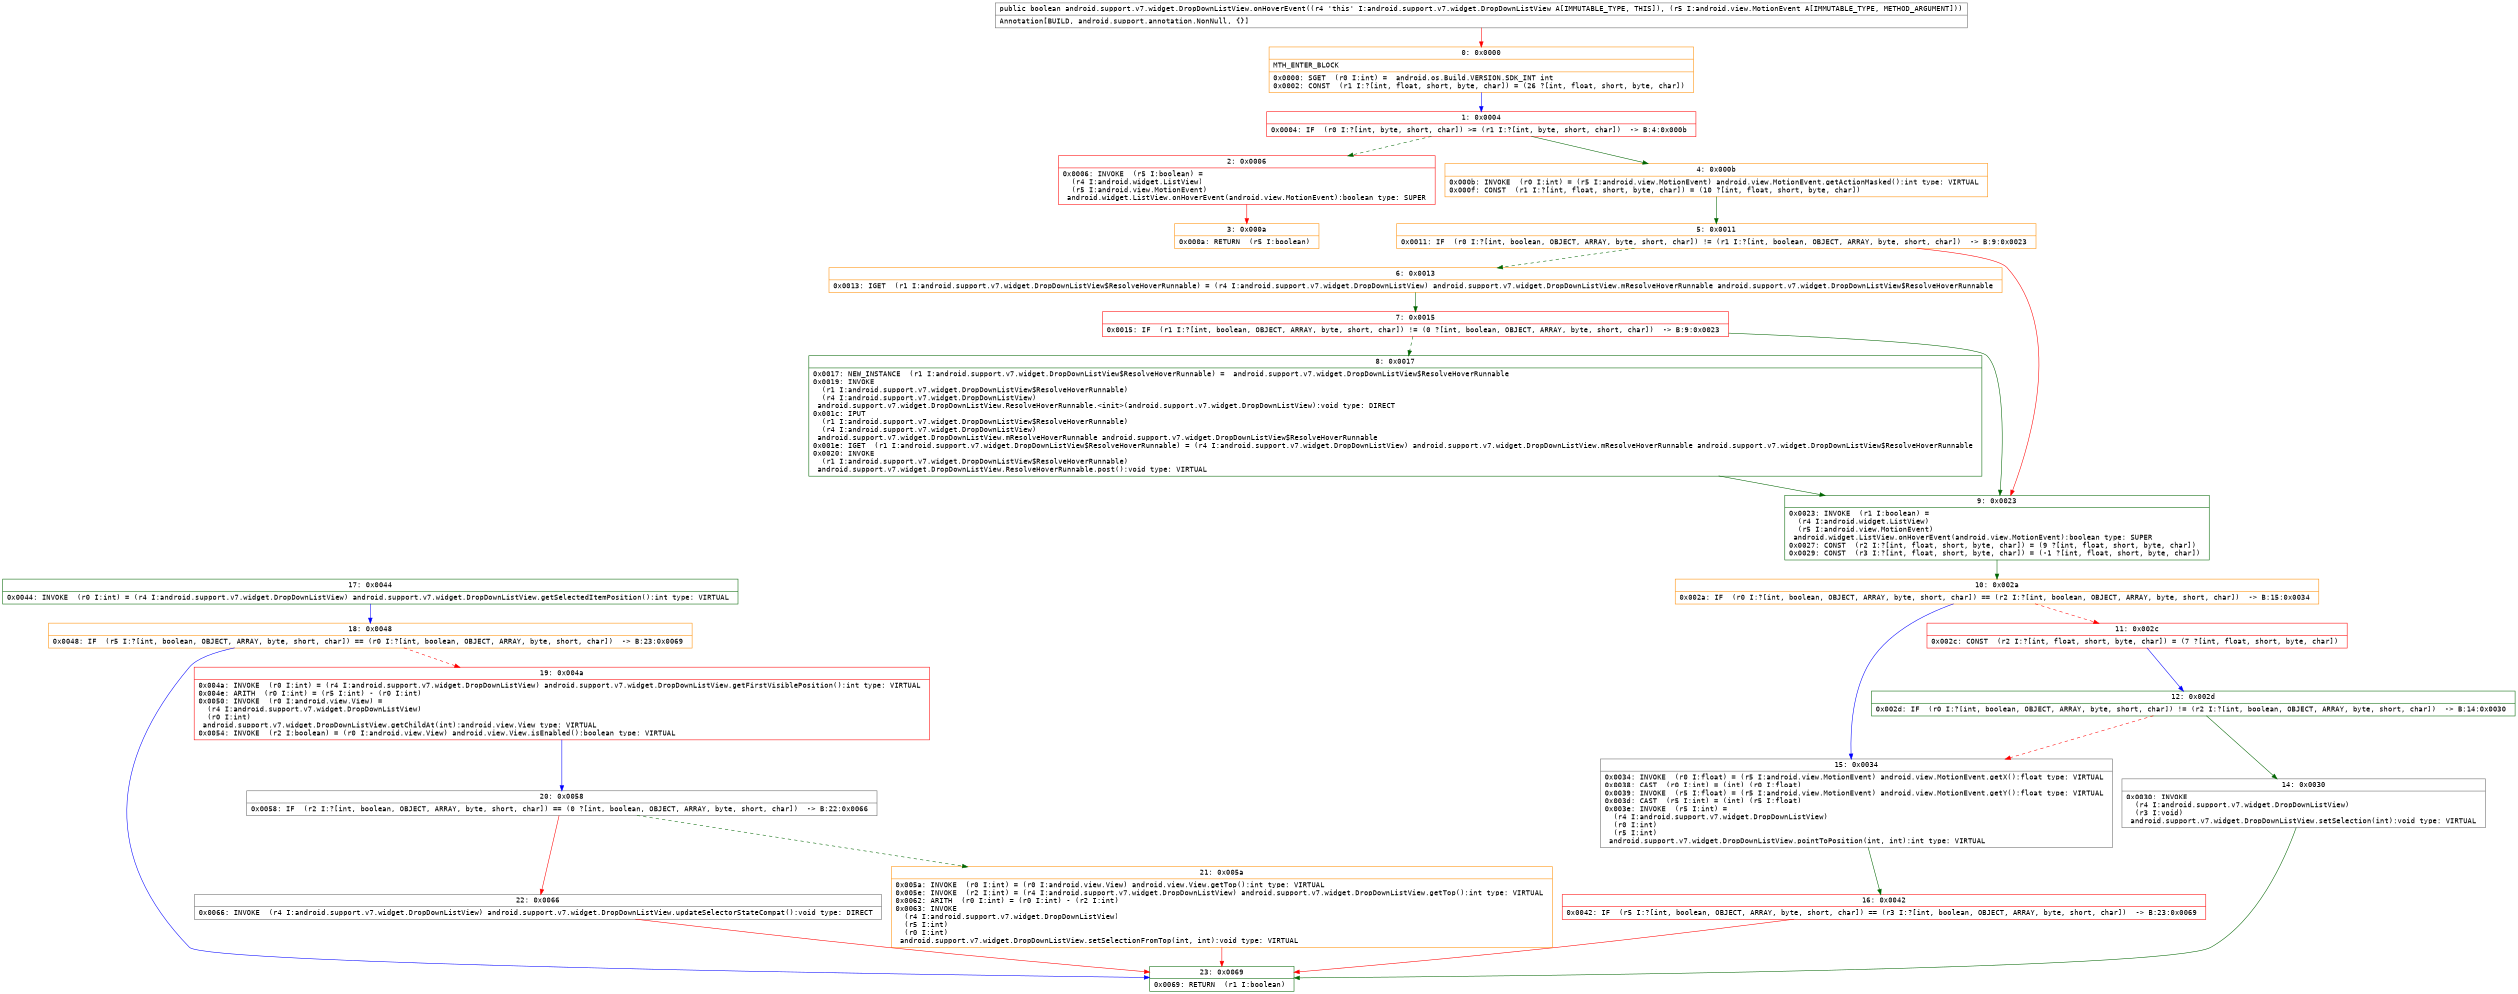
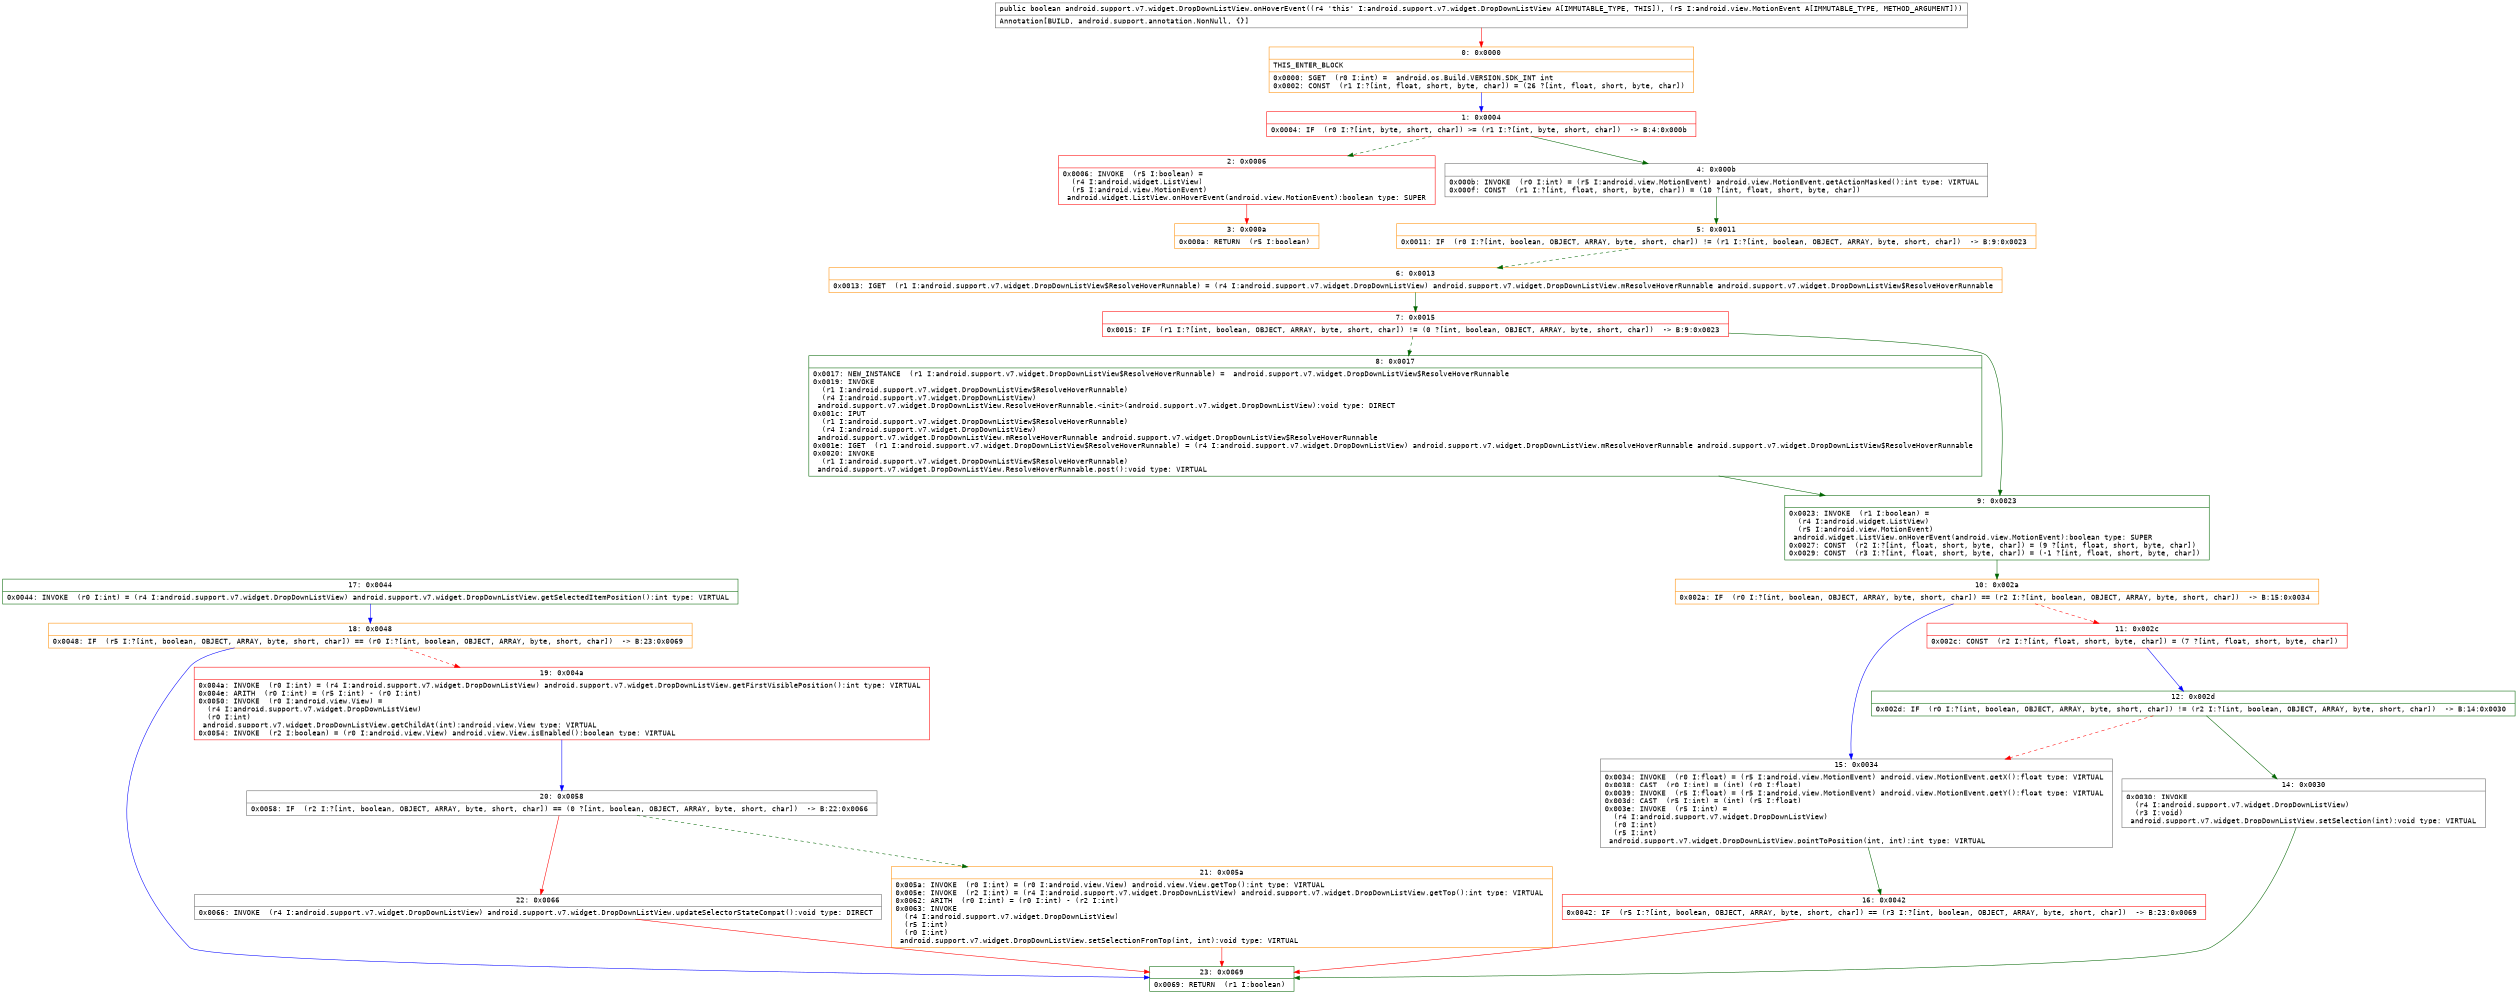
node "0: 0x0000": text "MTH_ENTER_BLOCK" -> "THIS_ENTER_BLOCK"
node "4: 0x000b": color darkorange -> gray40
edge "5: 0x0011" -> "9: 0x0023": removed
